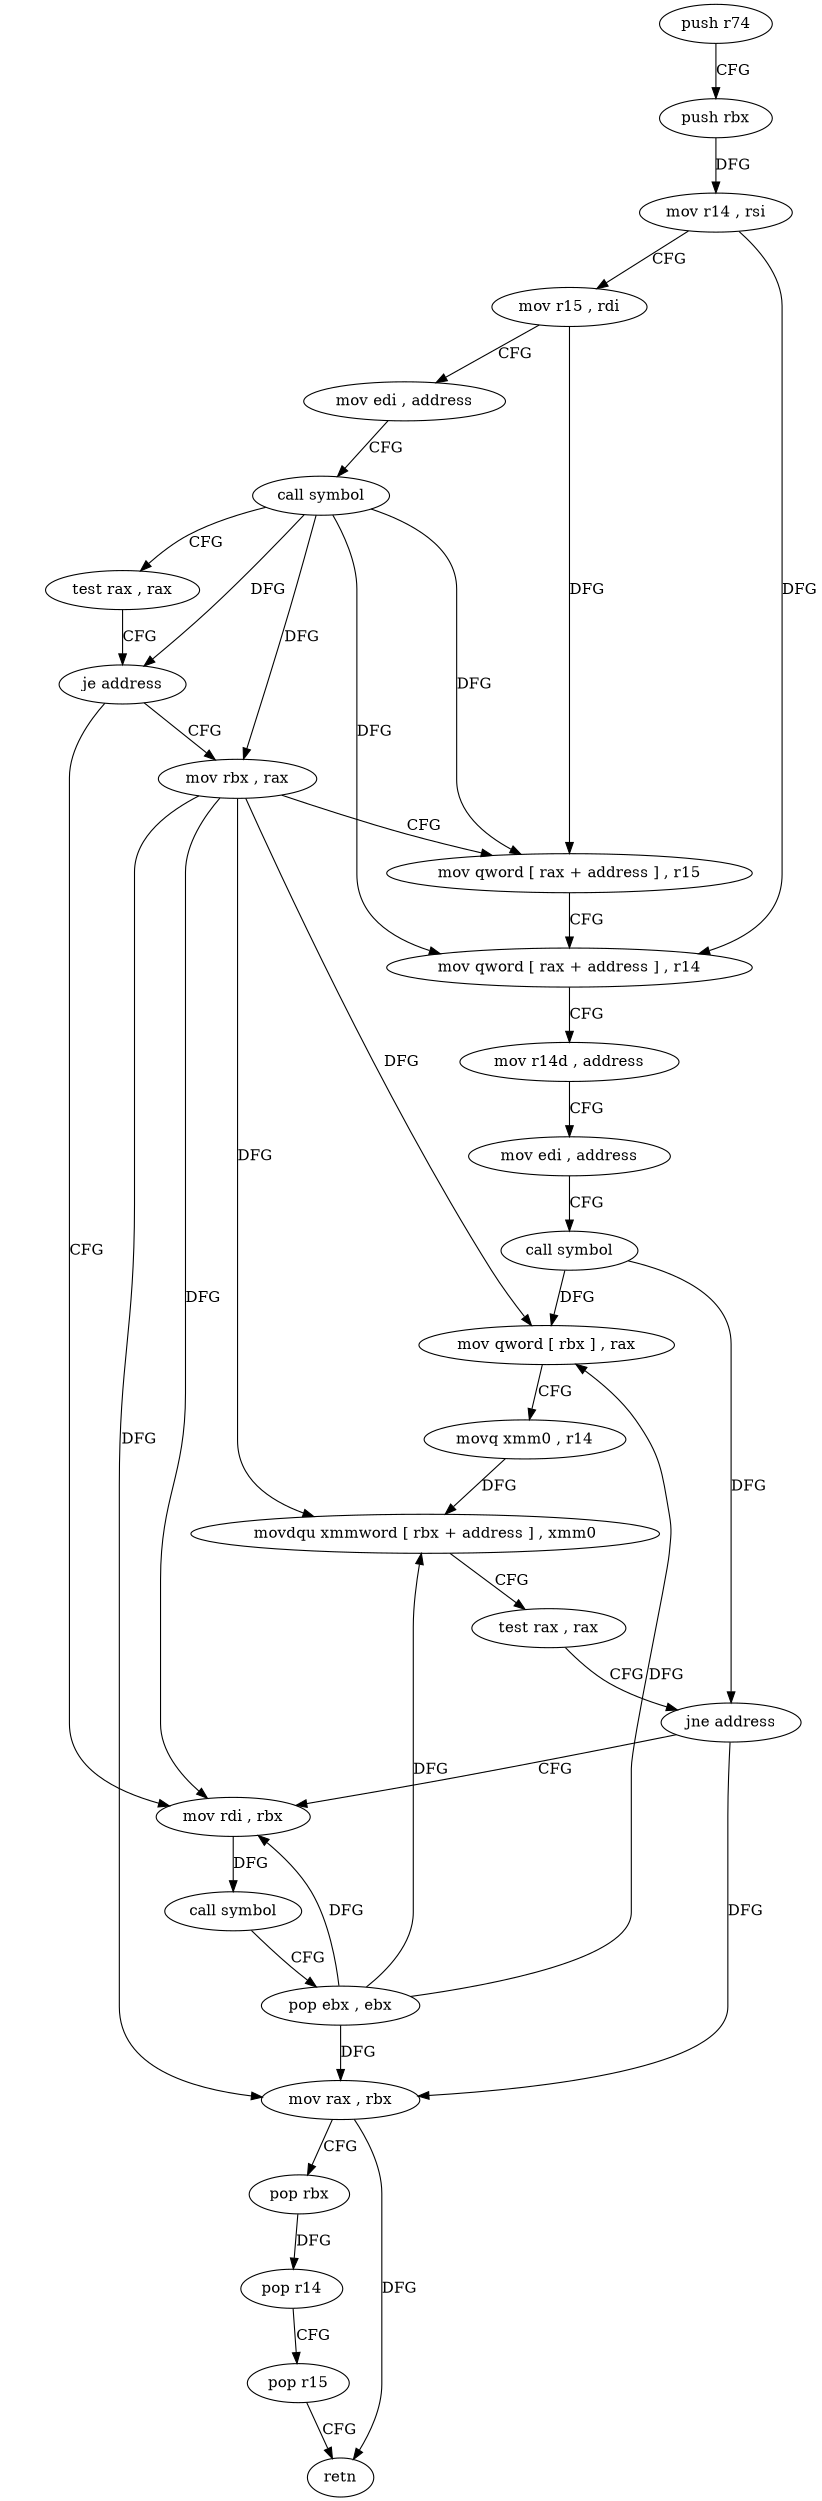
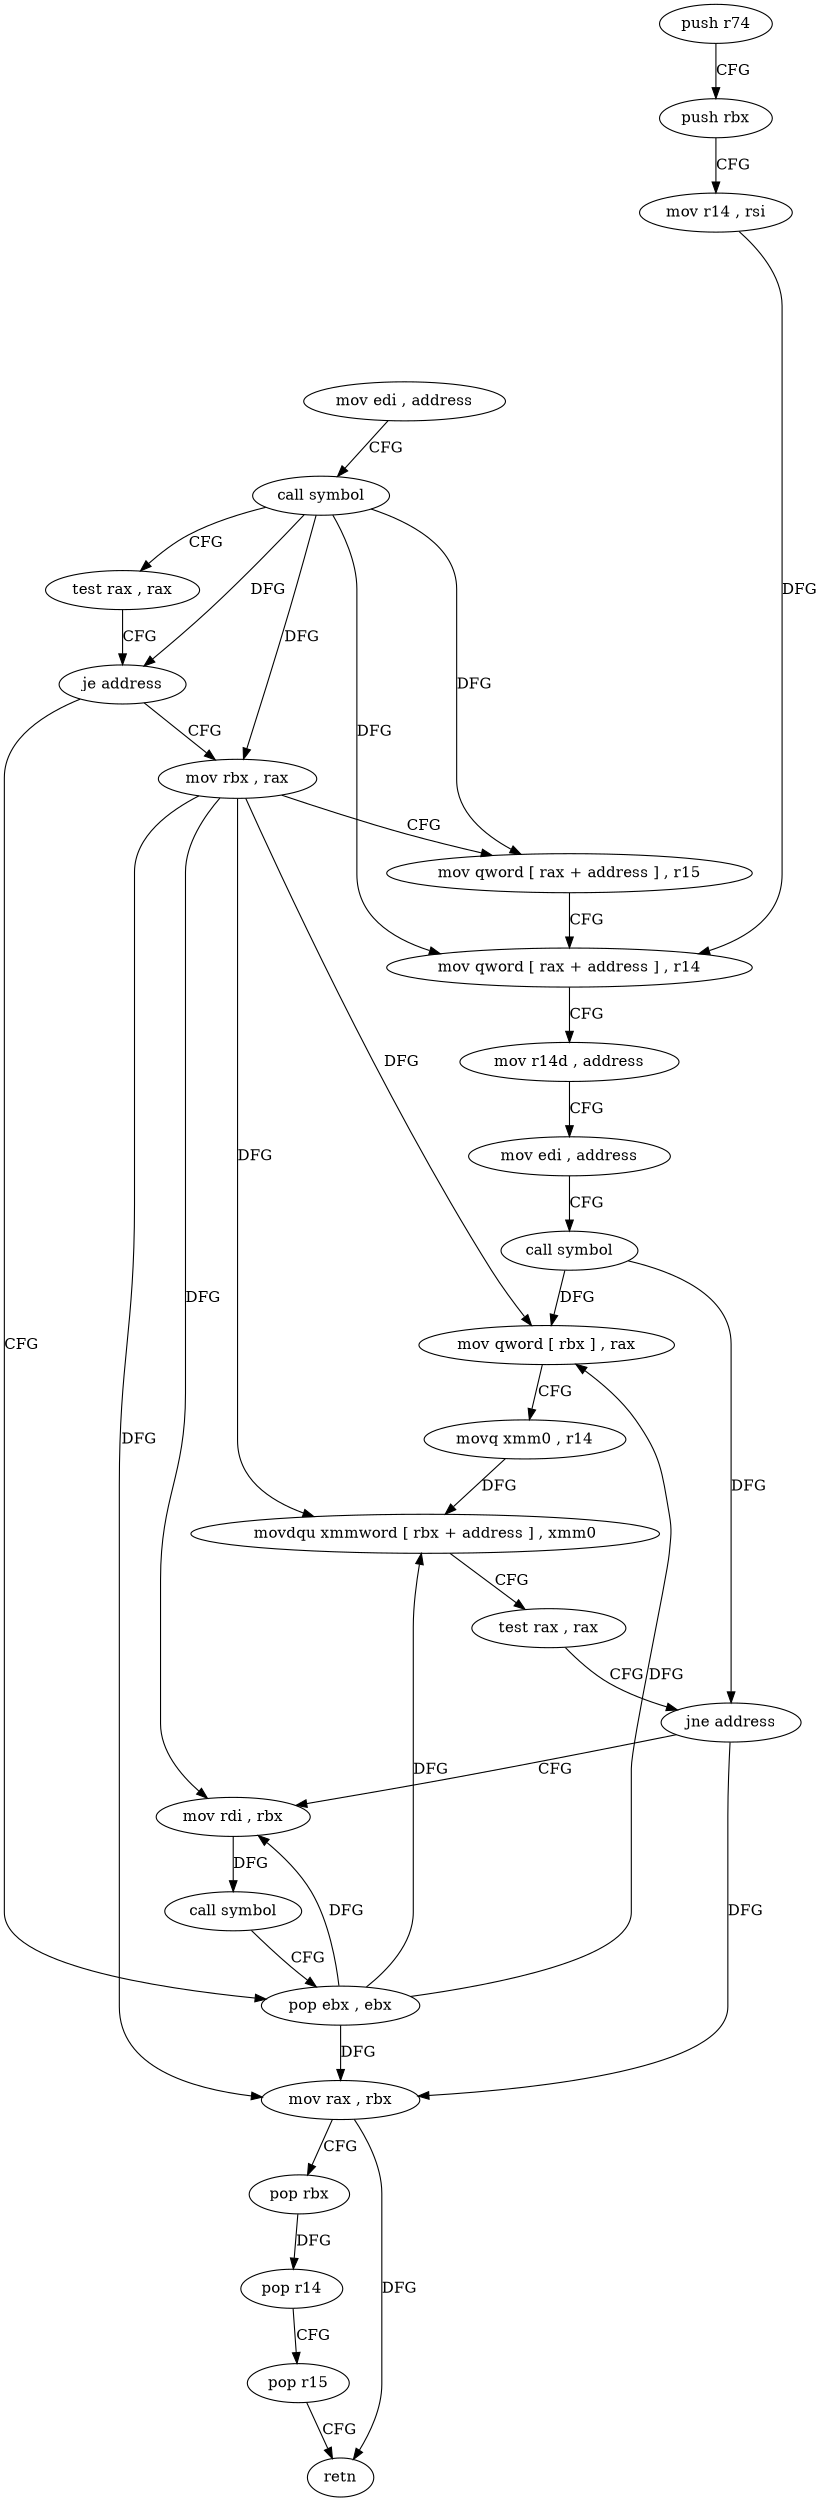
edge "push rbx" -> "mov r14 , rsi": label "DFG" -> "CFG"
node "mov r15 , rdi": removed
edge "je address" -> "mov rdi , rbx": now "je address" -> "pop ebx , ebx"
